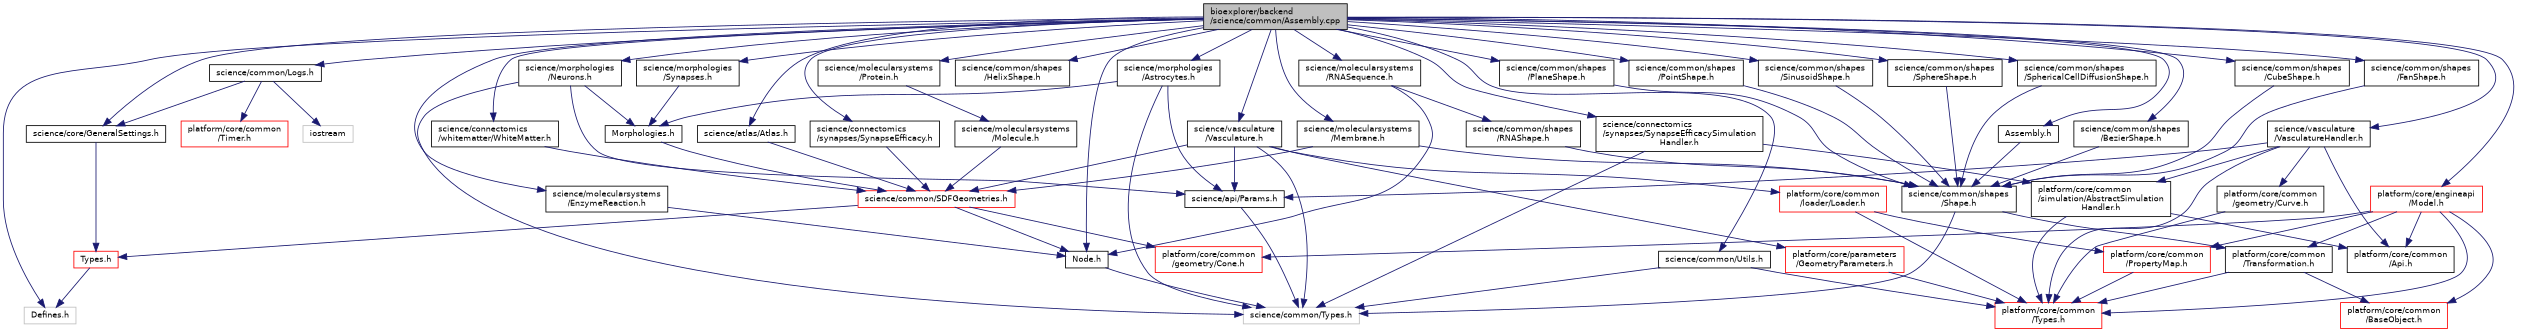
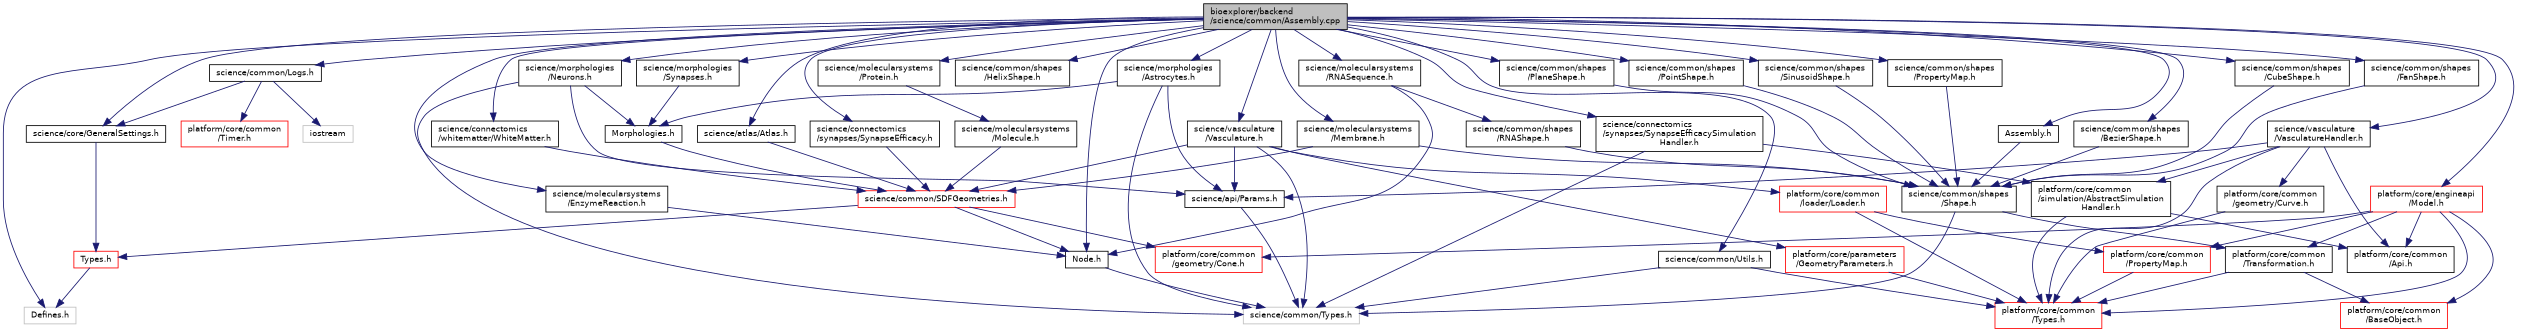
node "science/common/shapes /SphereShape.h": label "science/common/shapes /SphereShape.h" -> "science/common/shapes /PropertyMap.h"
node "science/common/shapes /SphericalCellDiffusionShape.h": removed
